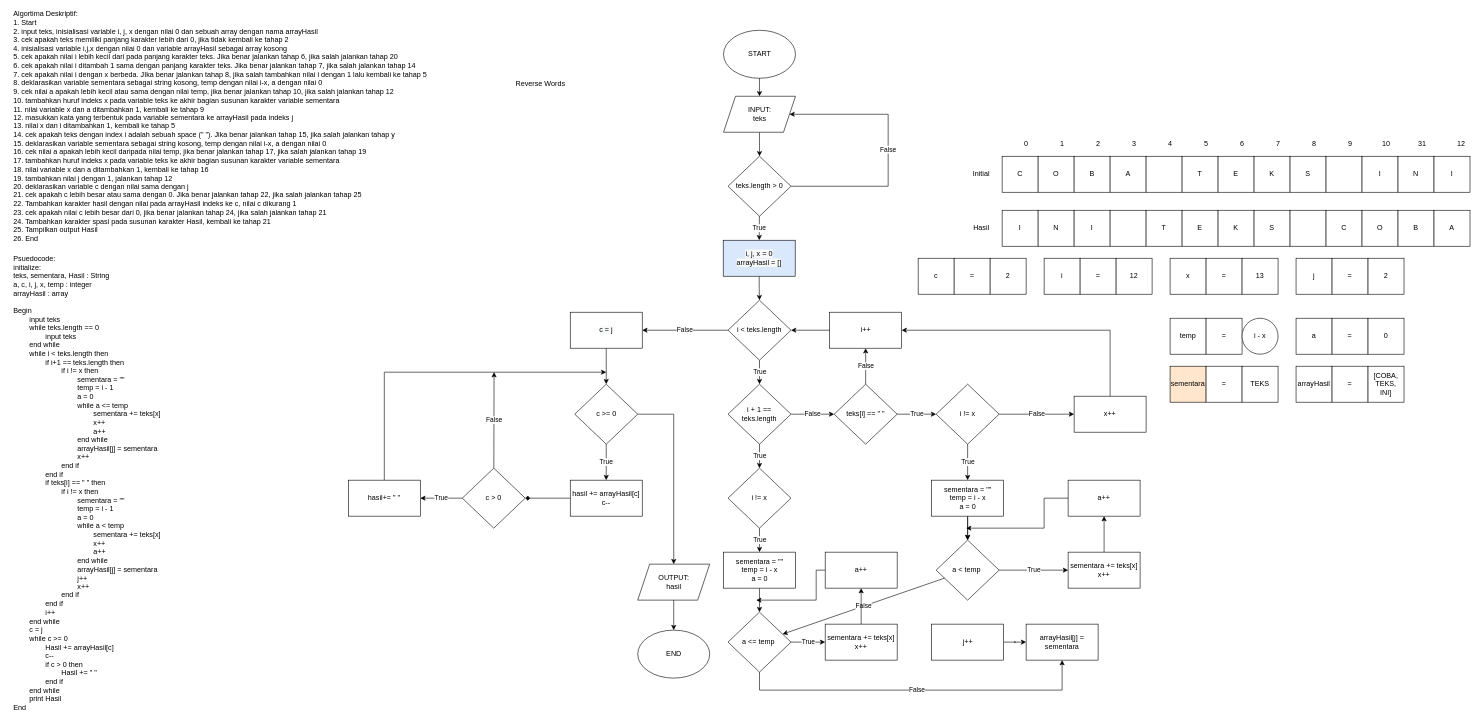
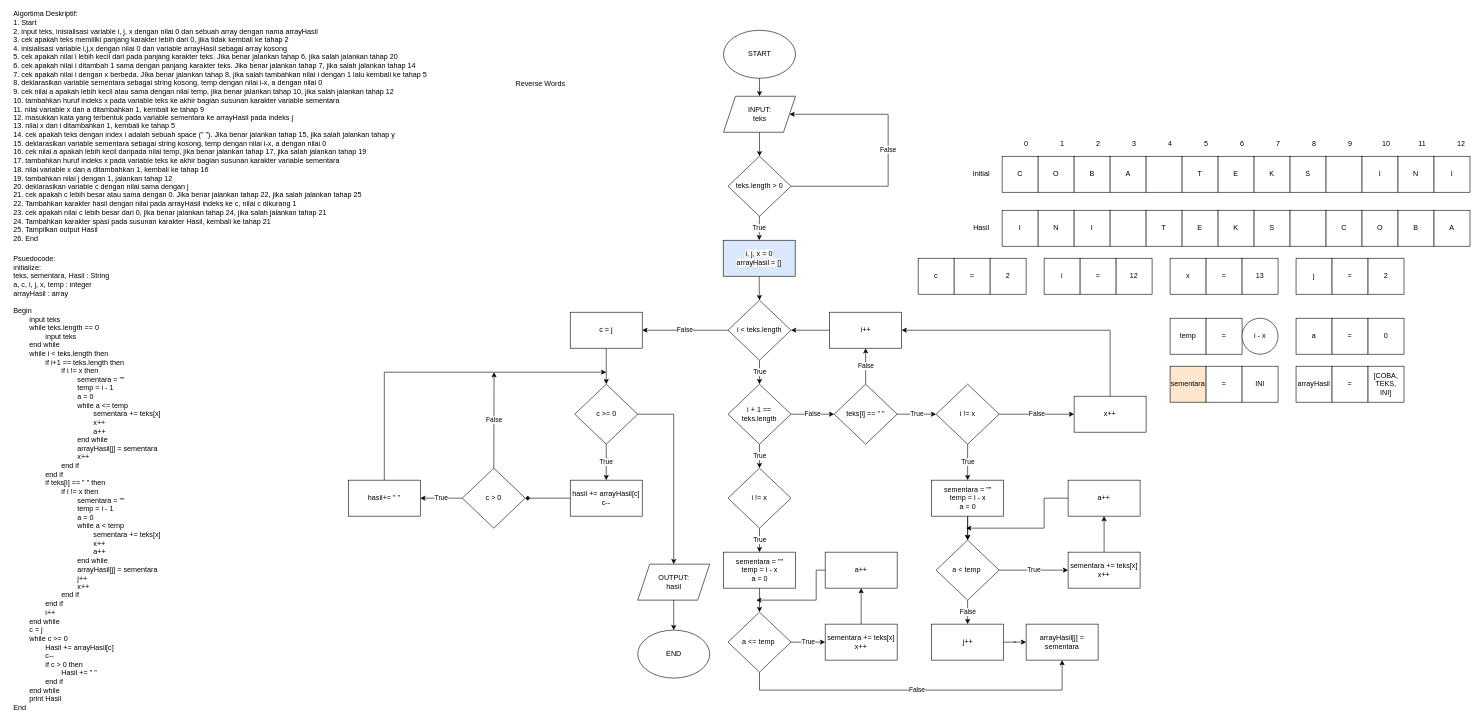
node "31": label "31" -> "11"
node "TEKS": label "TEKS" -> "INI"
edge "a < temp" -> "a <= temp": now "a < temp" -> "j++"
